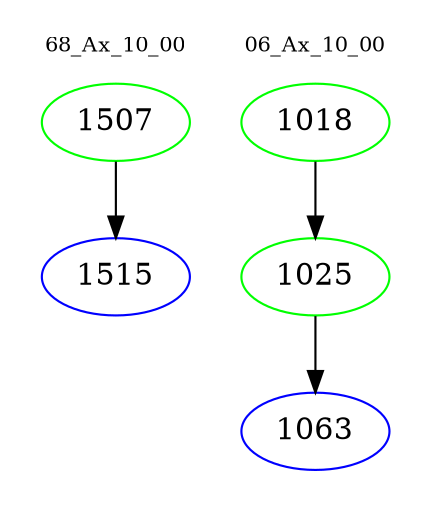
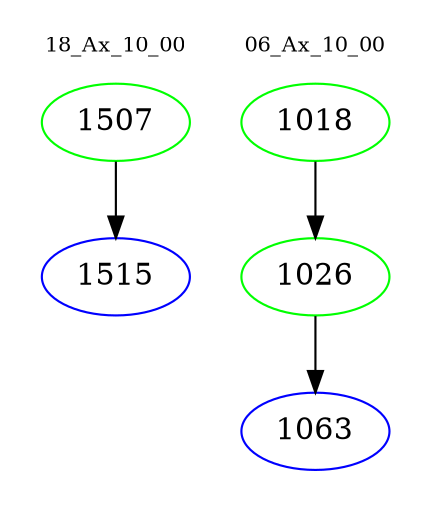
cluster "68_Ax_10_00": label "68_Ax_10_00" -> "18_Ax_10_00"
node "1025": label "1025" -> "1026"
